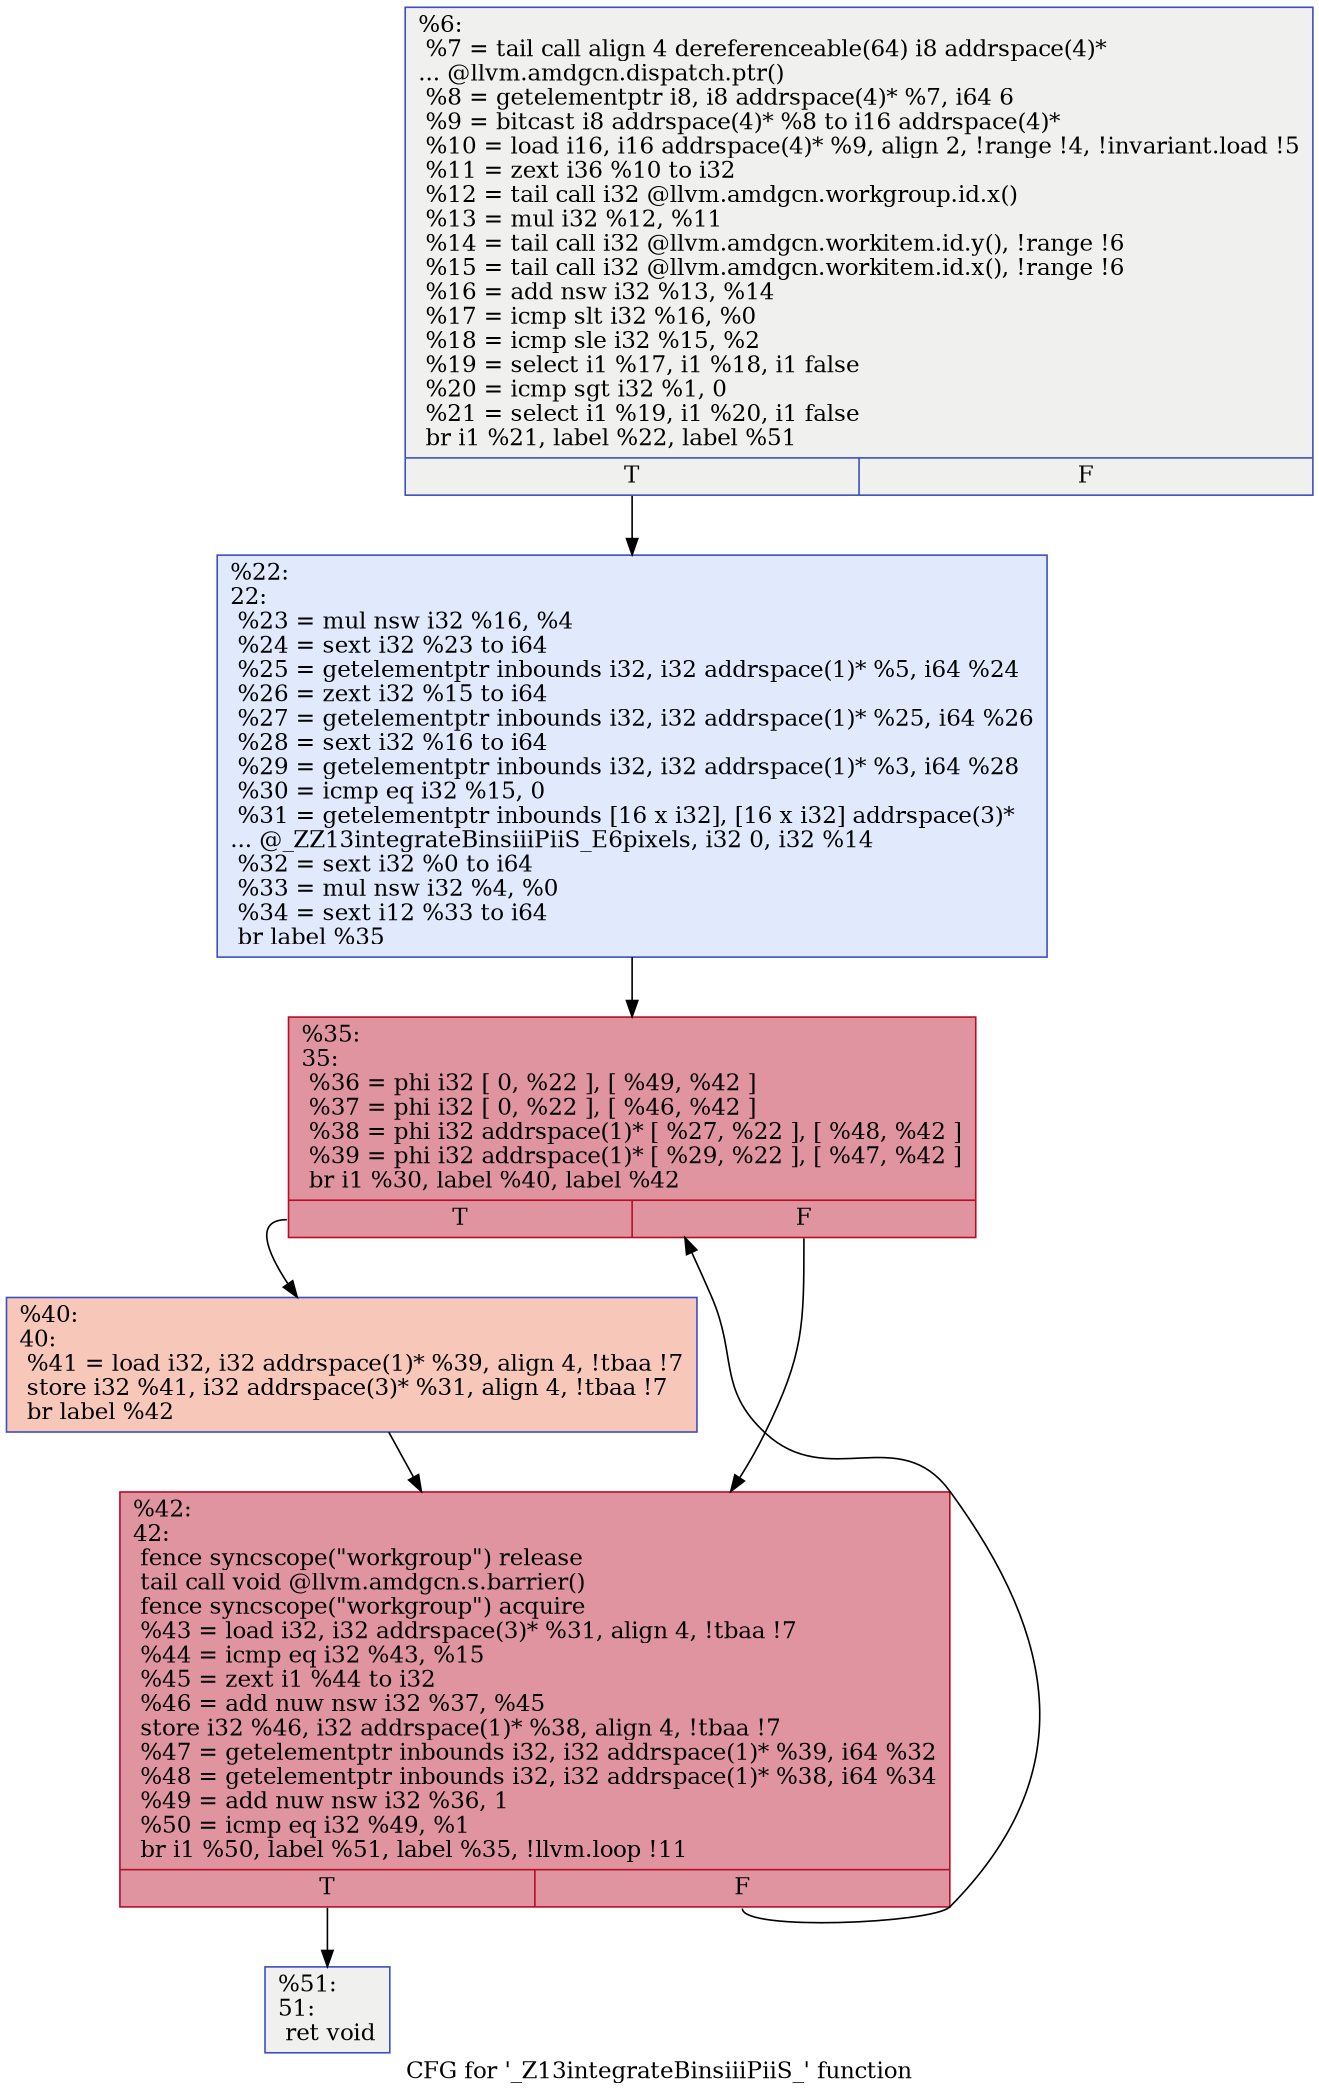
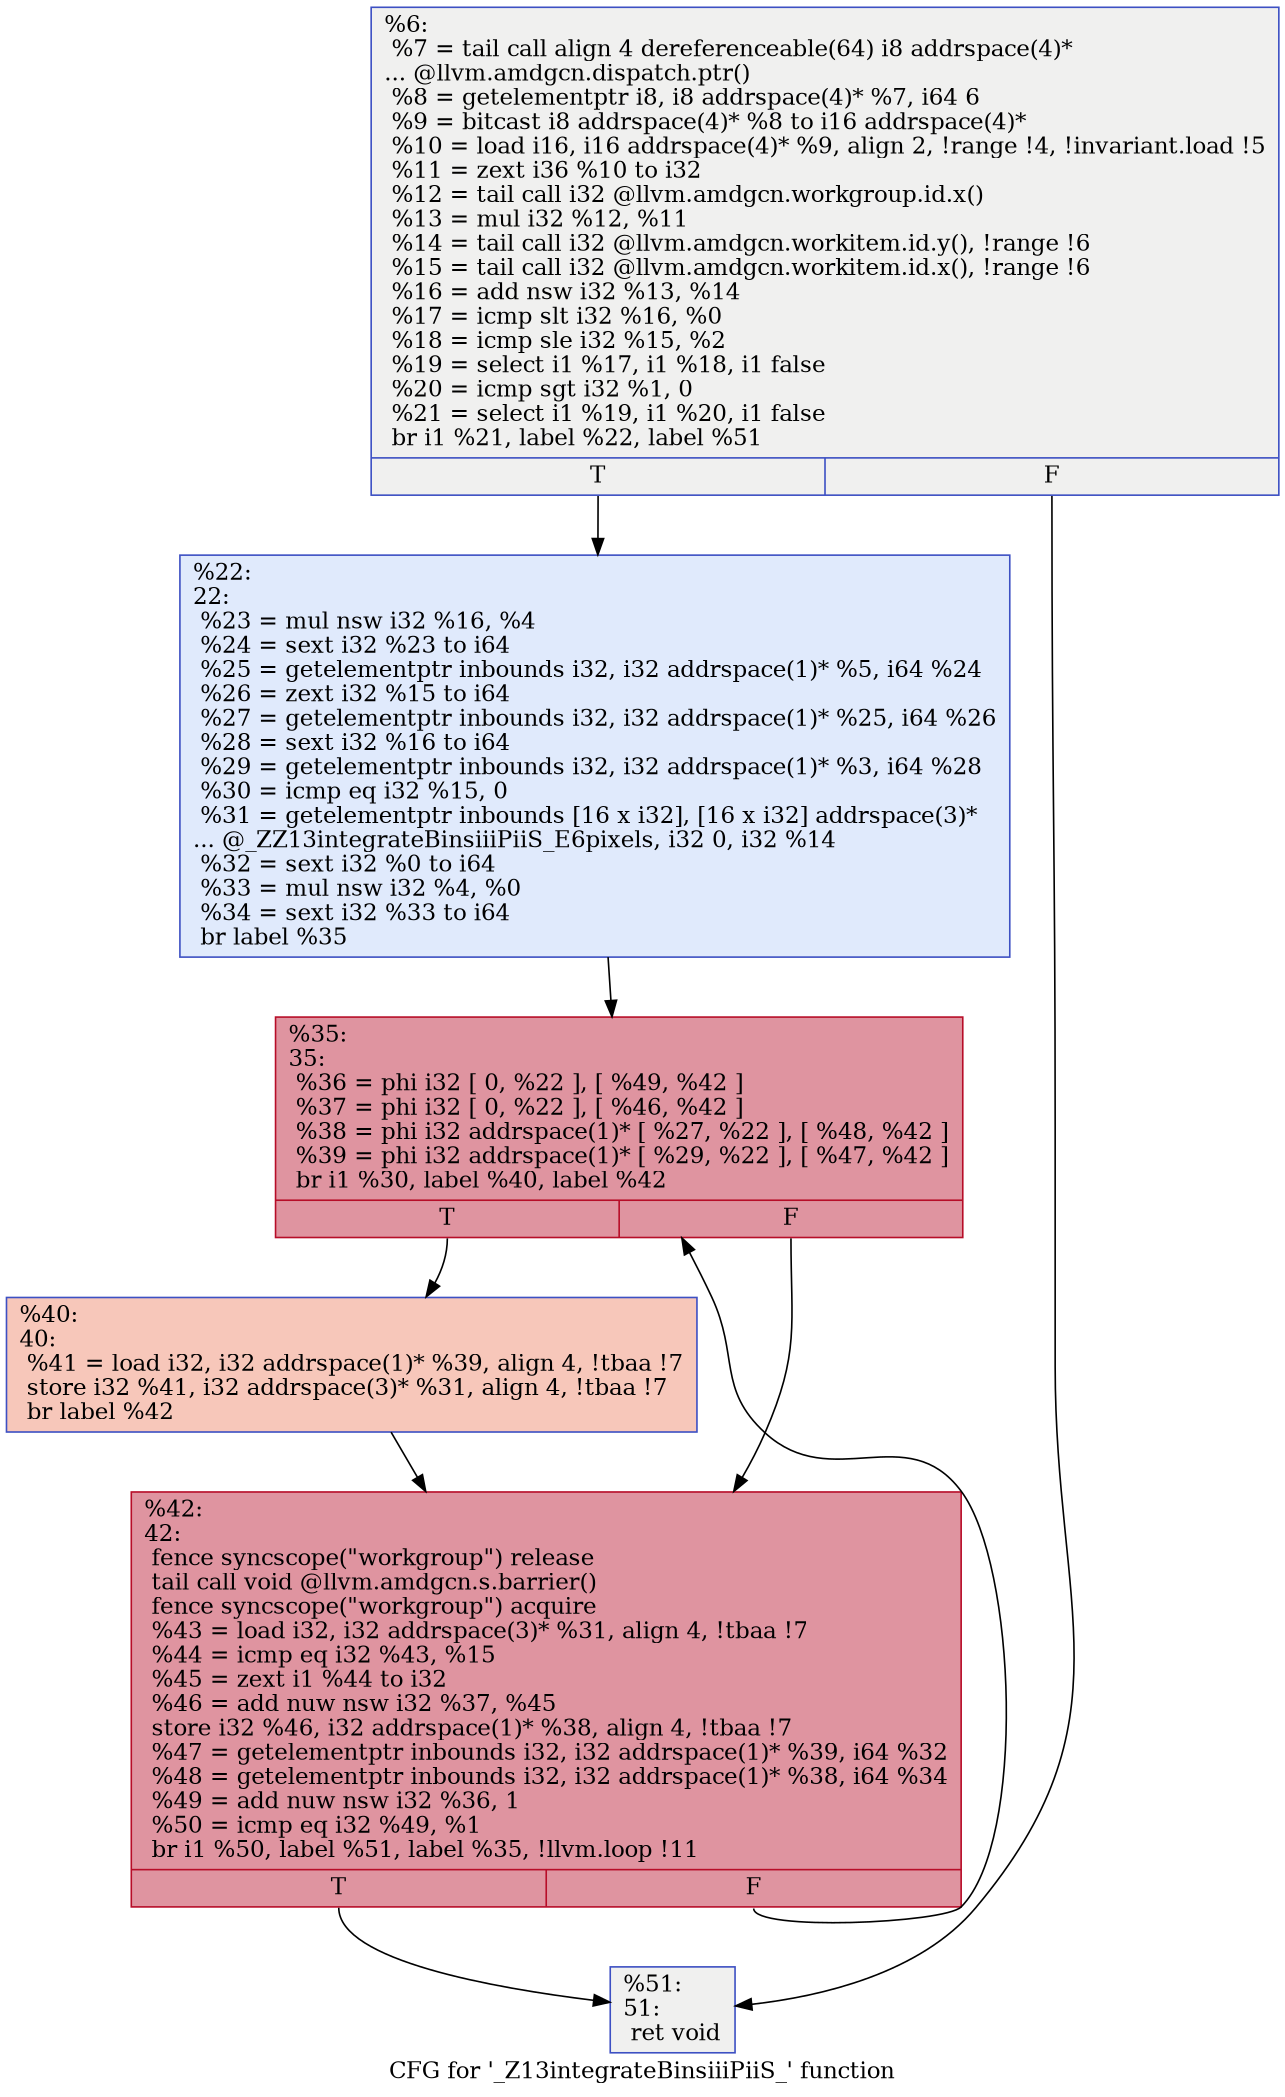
node "%22:": text "%34 = sext i12 %33 to i64" -> "%34 = sext i32 %33 to i64"
edge "%6:" -> "%51:": added
